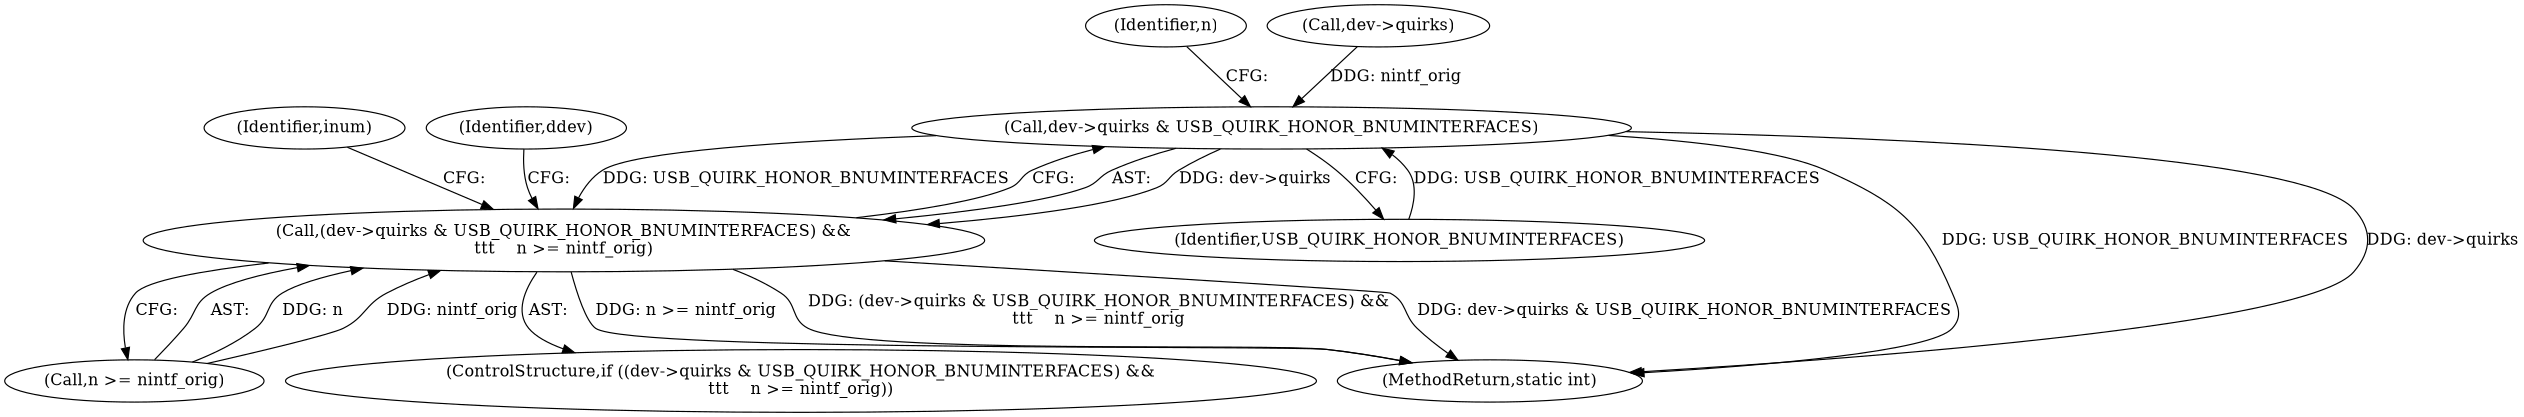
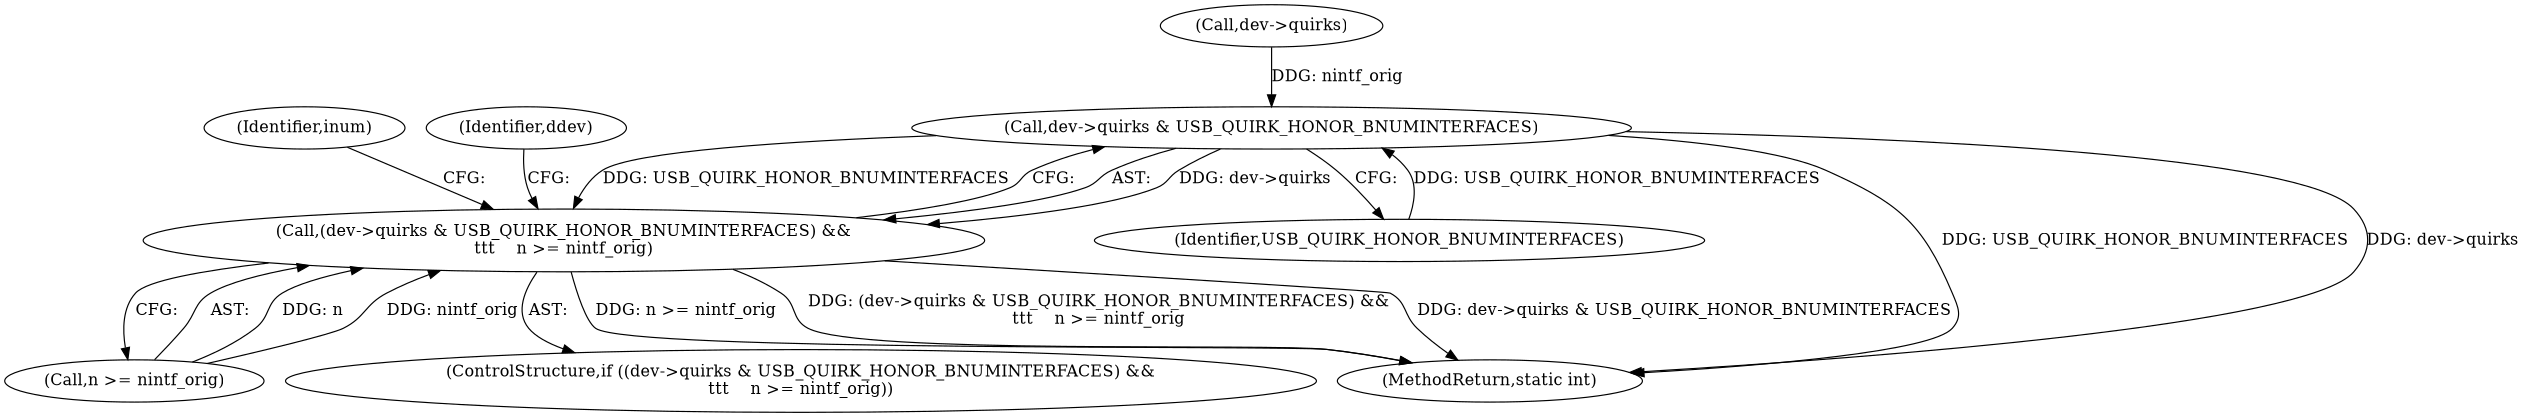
node "(Identifier,n)": removed
